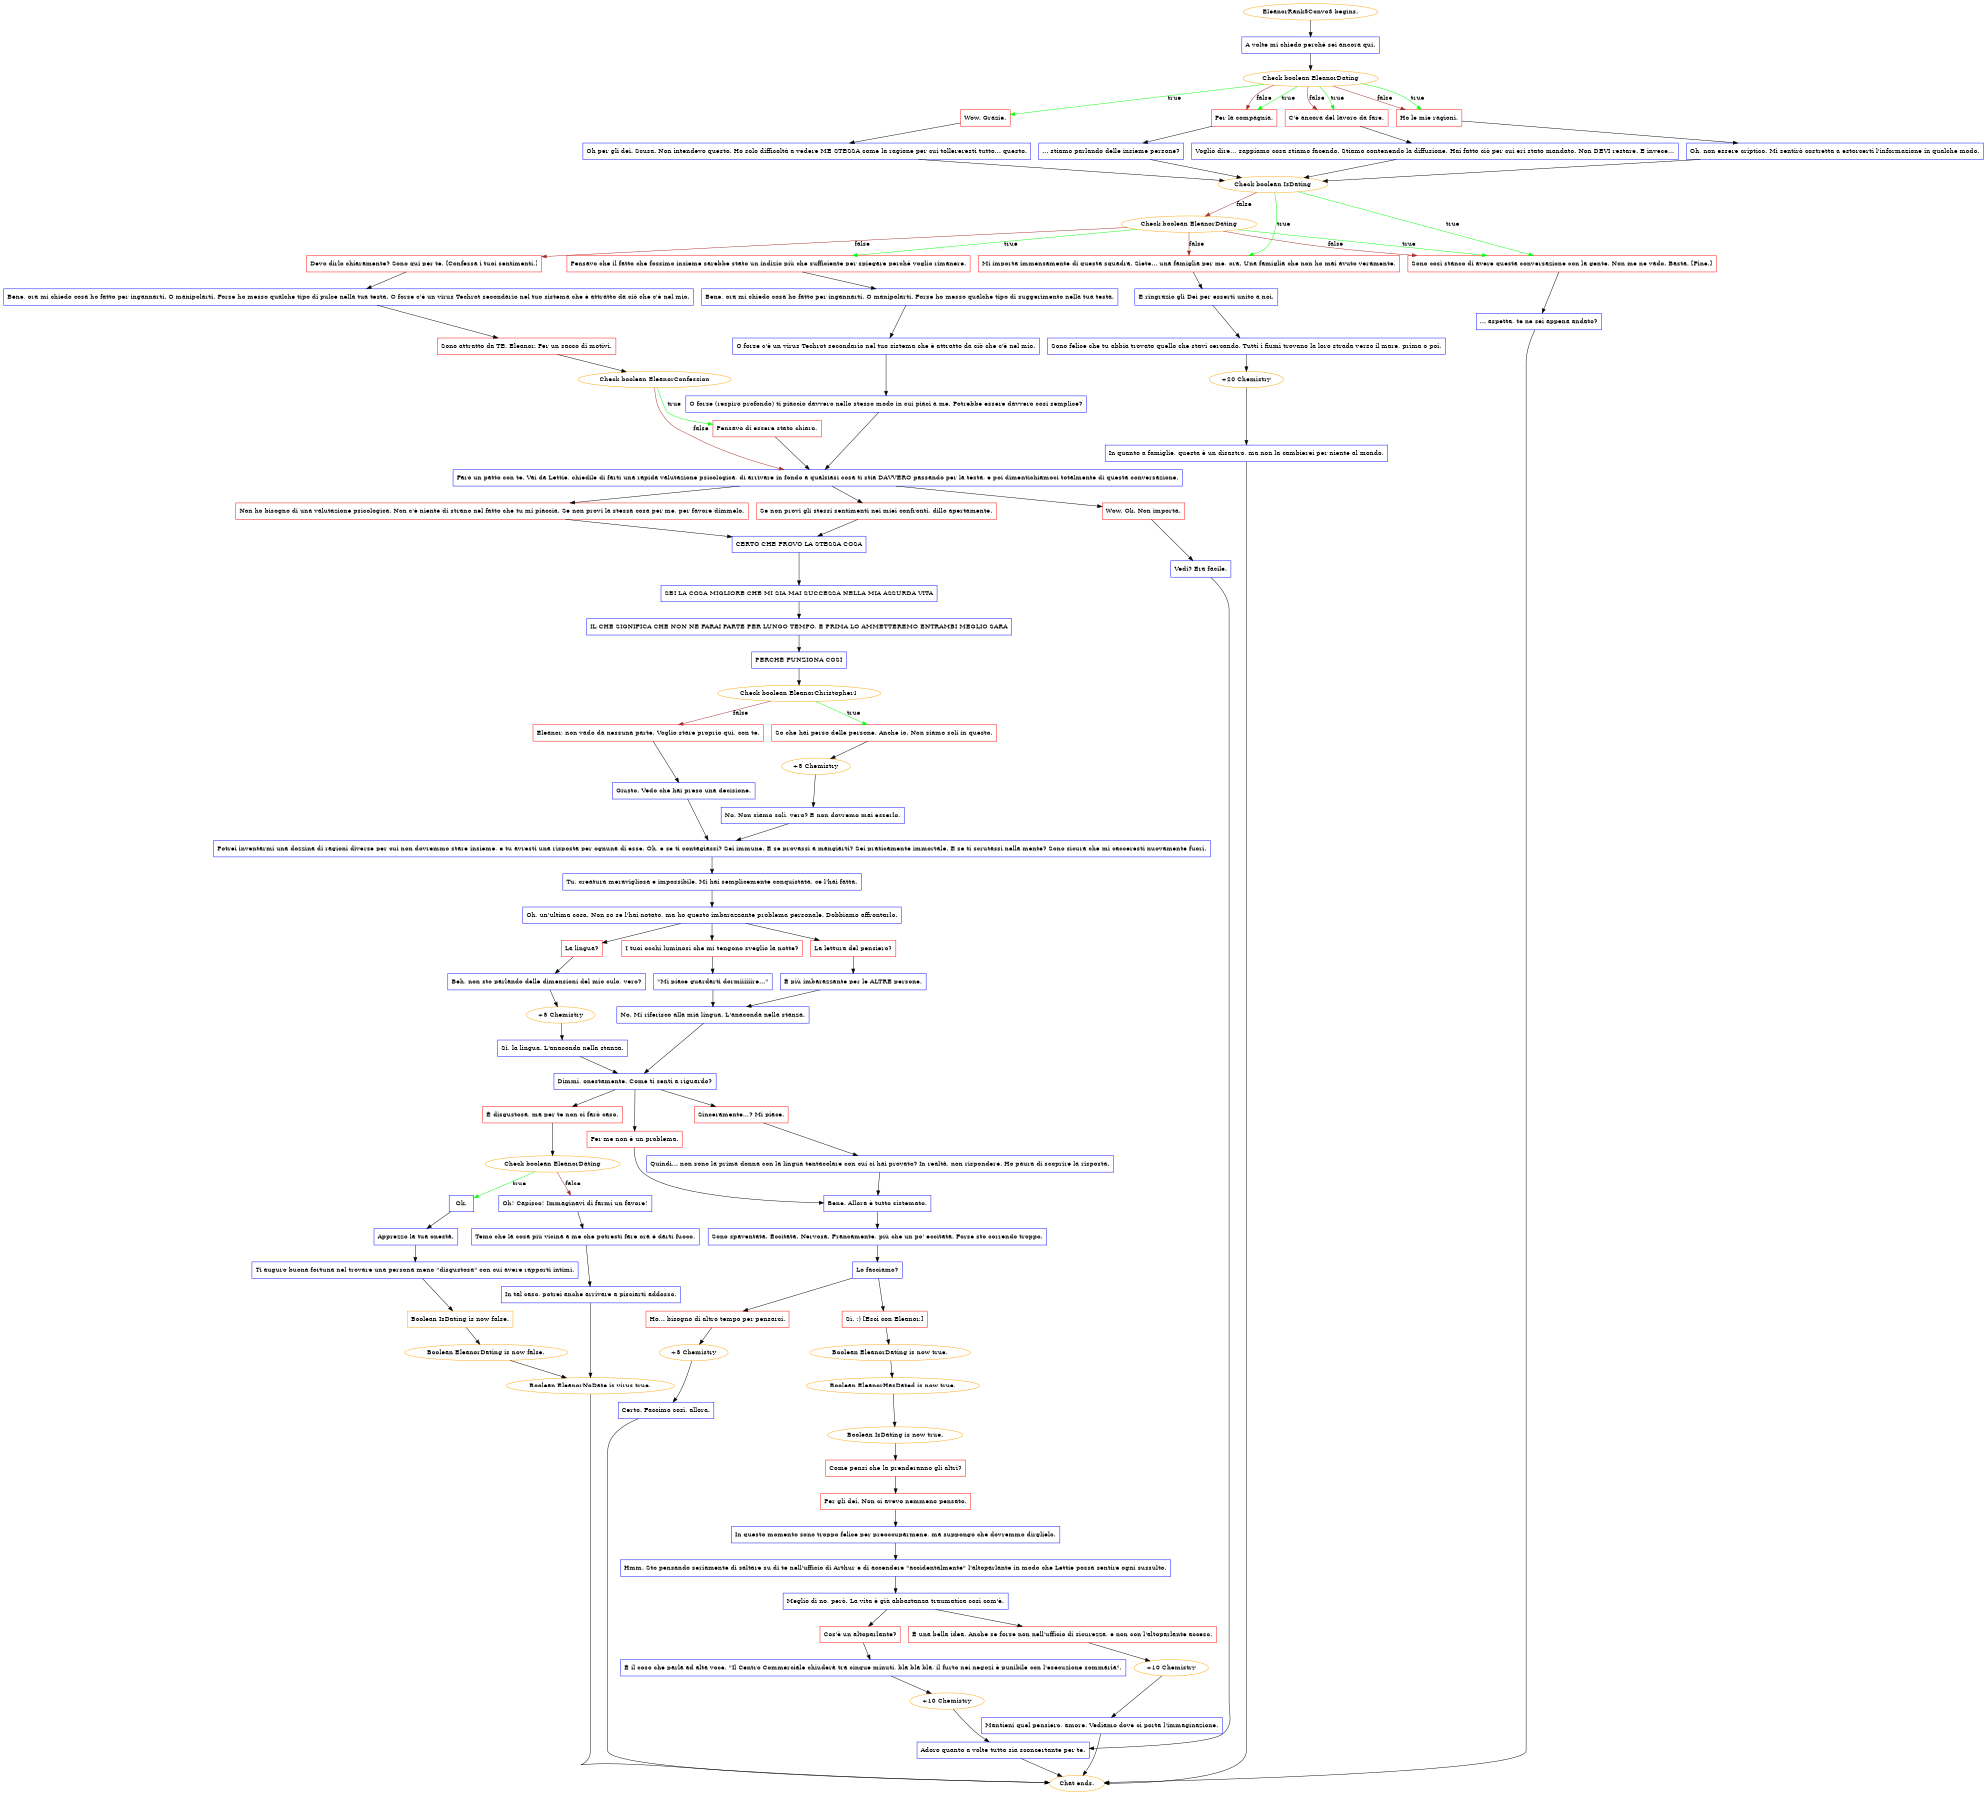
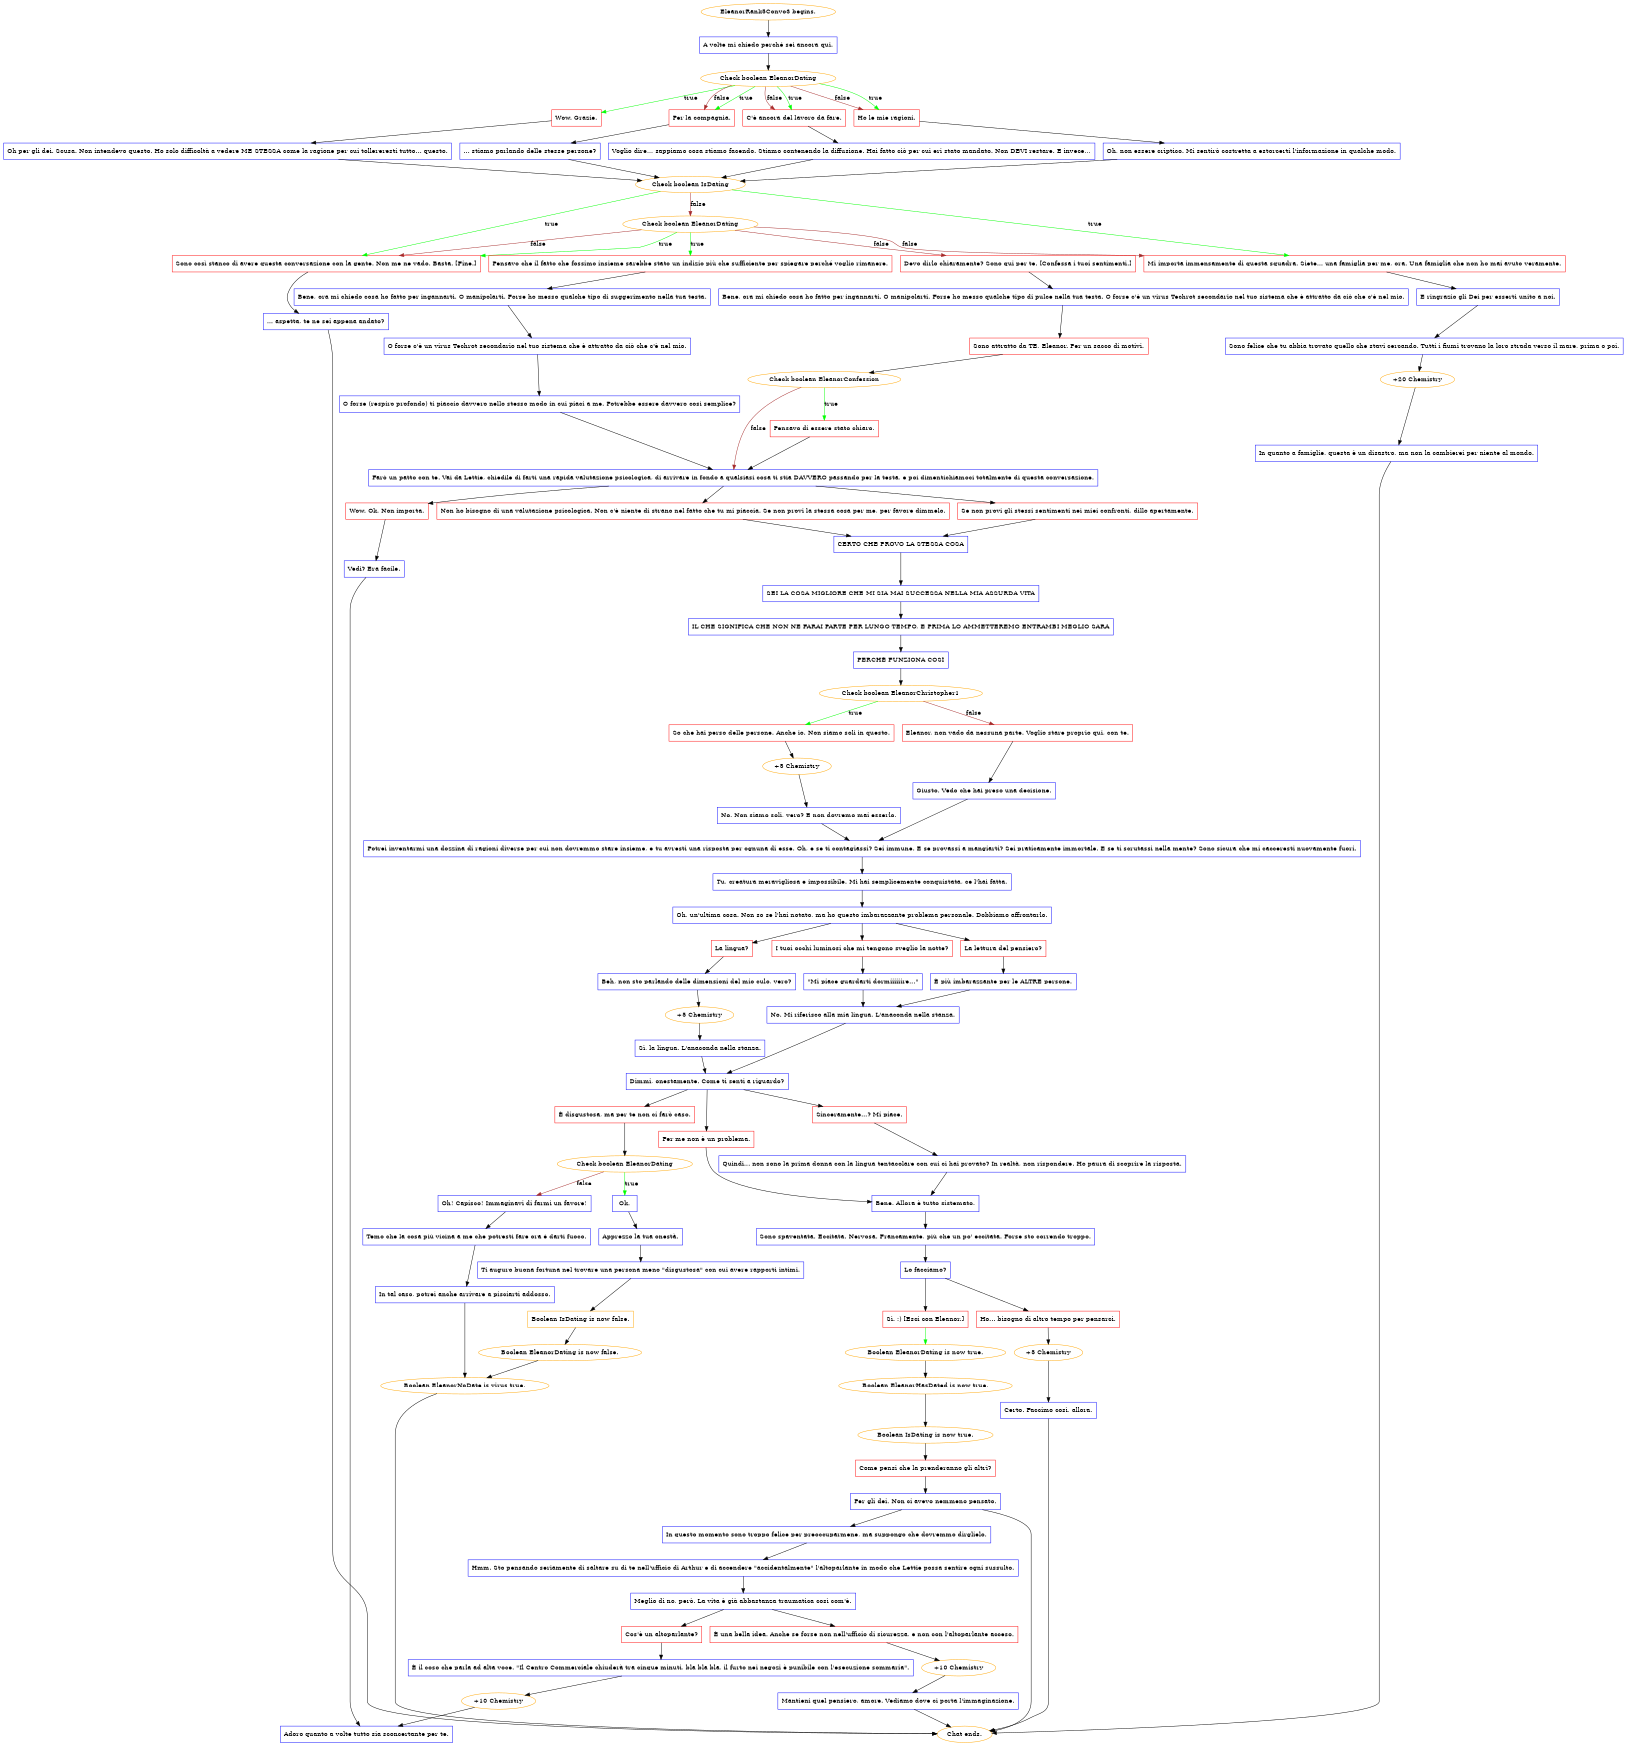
node "... stiamo parlando delle insieme persone?": label "... stiamo parlando delle insieme persone?" -> "... stiamo parlando delle stesse persone?"
edge "Sì. :) [Esci con Eleanor.]" -> "Boolean EleanorDating is now true.": color black -> green
node "Per gli dei. Non ci avevo nemmeno pensato.": color red -> blue
edge "Adoro quanto a volte tutto sia sconcertante per te." -> "Chat ends.": now "Per gli dei. Non ci avevo nemmeno pensato." -> "Chat ends."
